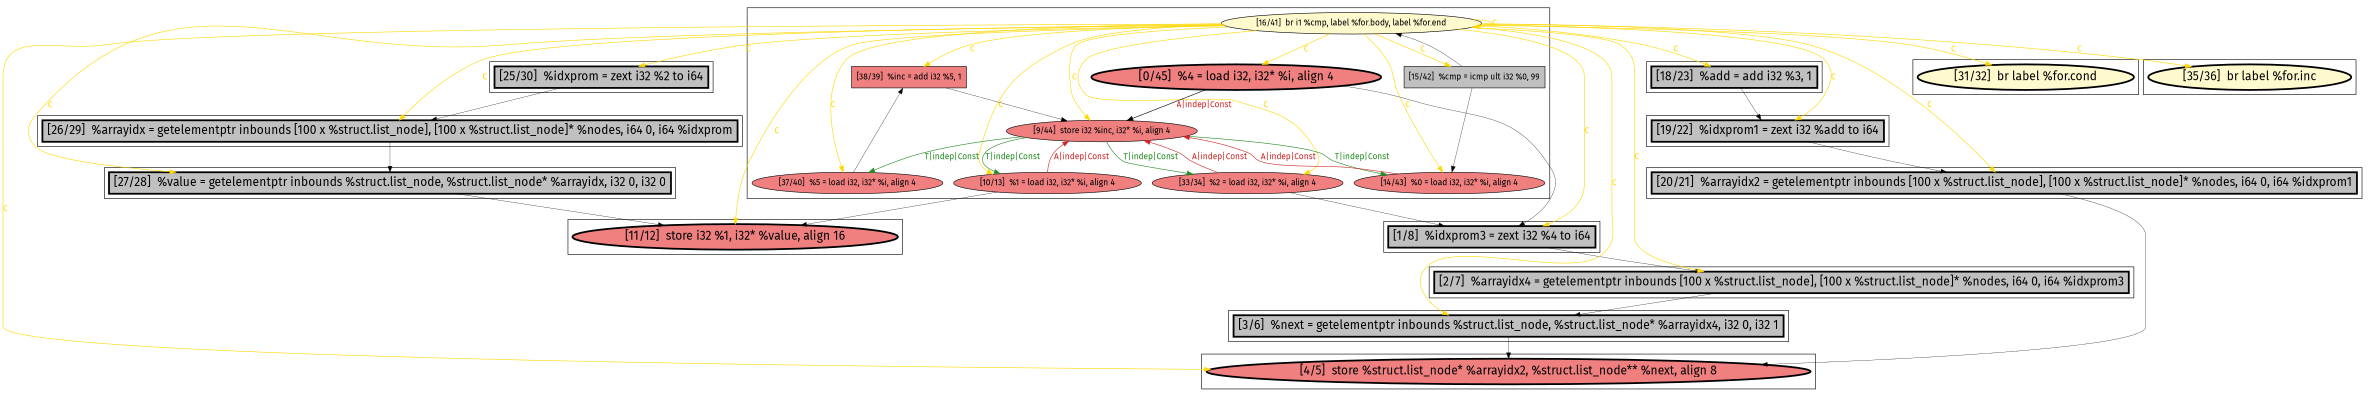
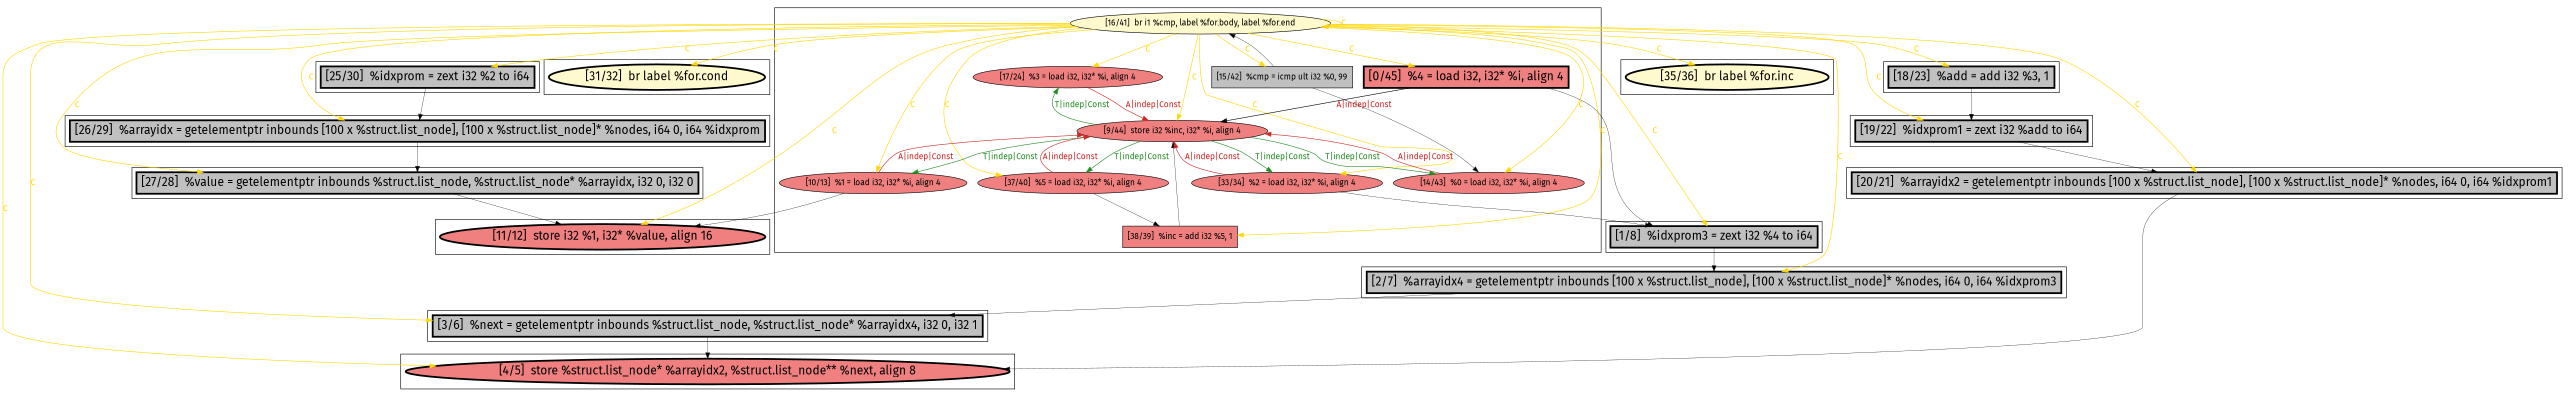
node "[17/24]  %3 = load i32, i32* %i, align 4": added
node "[0/45]  %4 = load i32, i32* %i, align 4": shape ellipse -> box
edge "[37/40]  %5 = load i32, i32* %i, align 4" -> "[9/44]  store i32 %inc, i32* %i, align 4": added, label "A|indep|Const"
